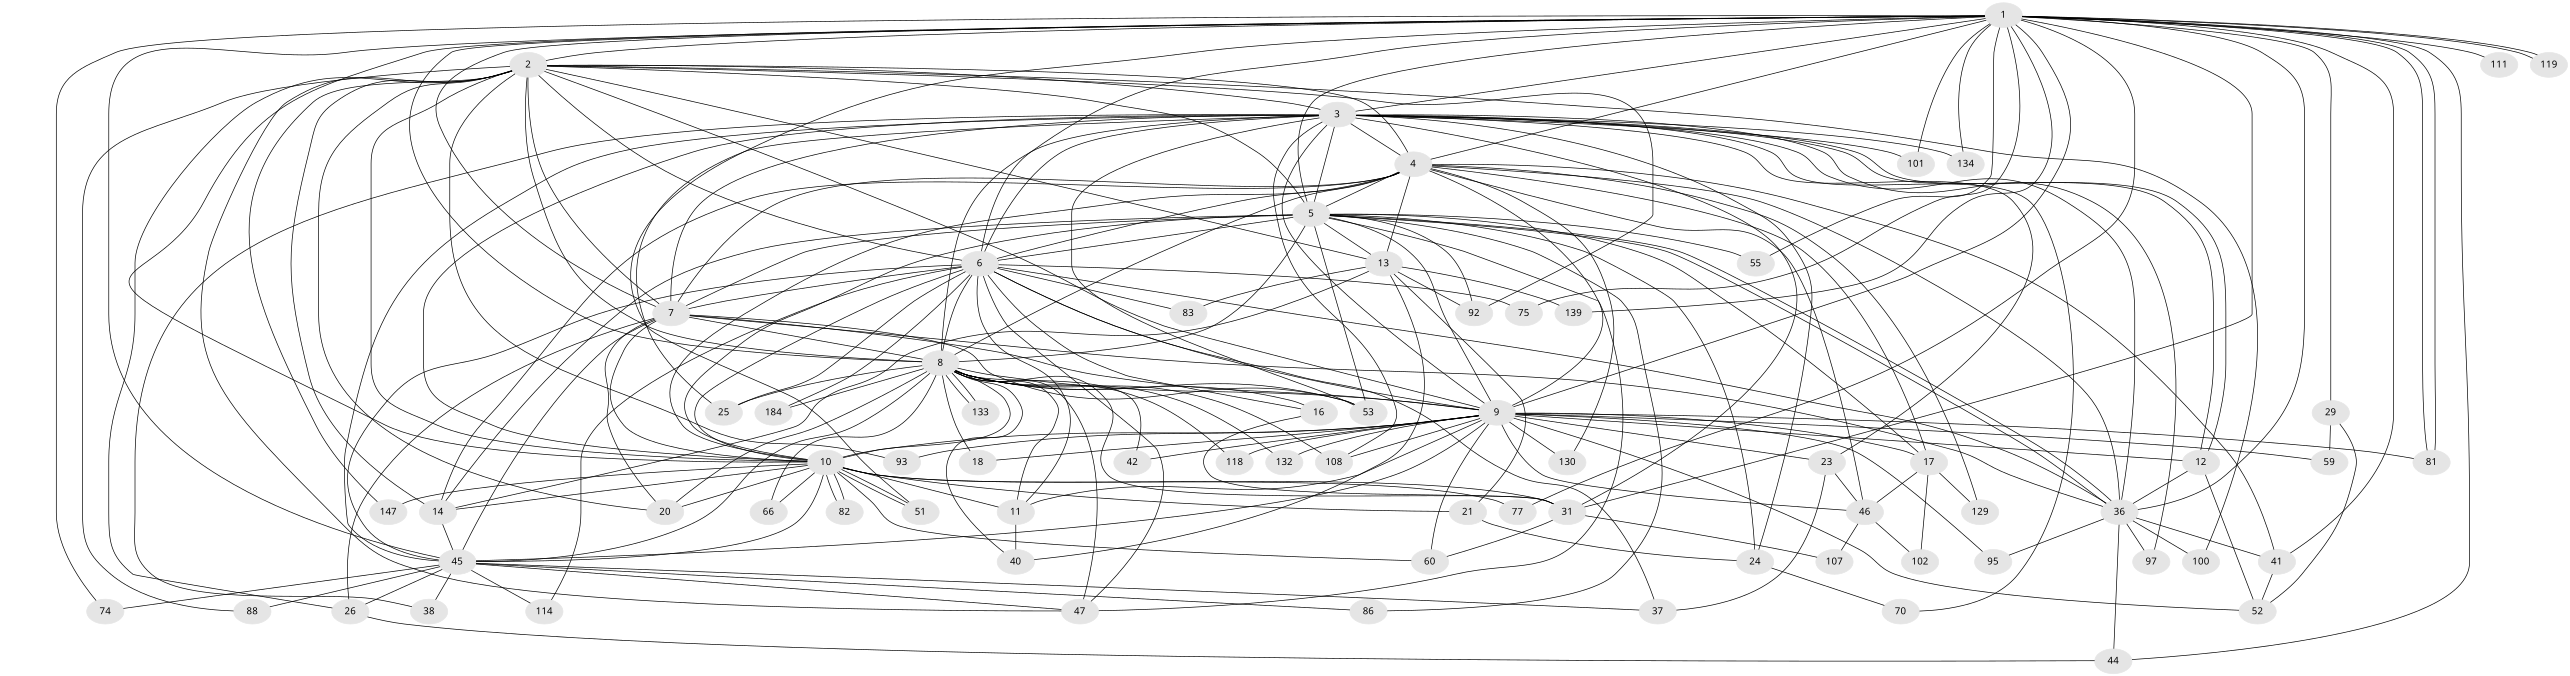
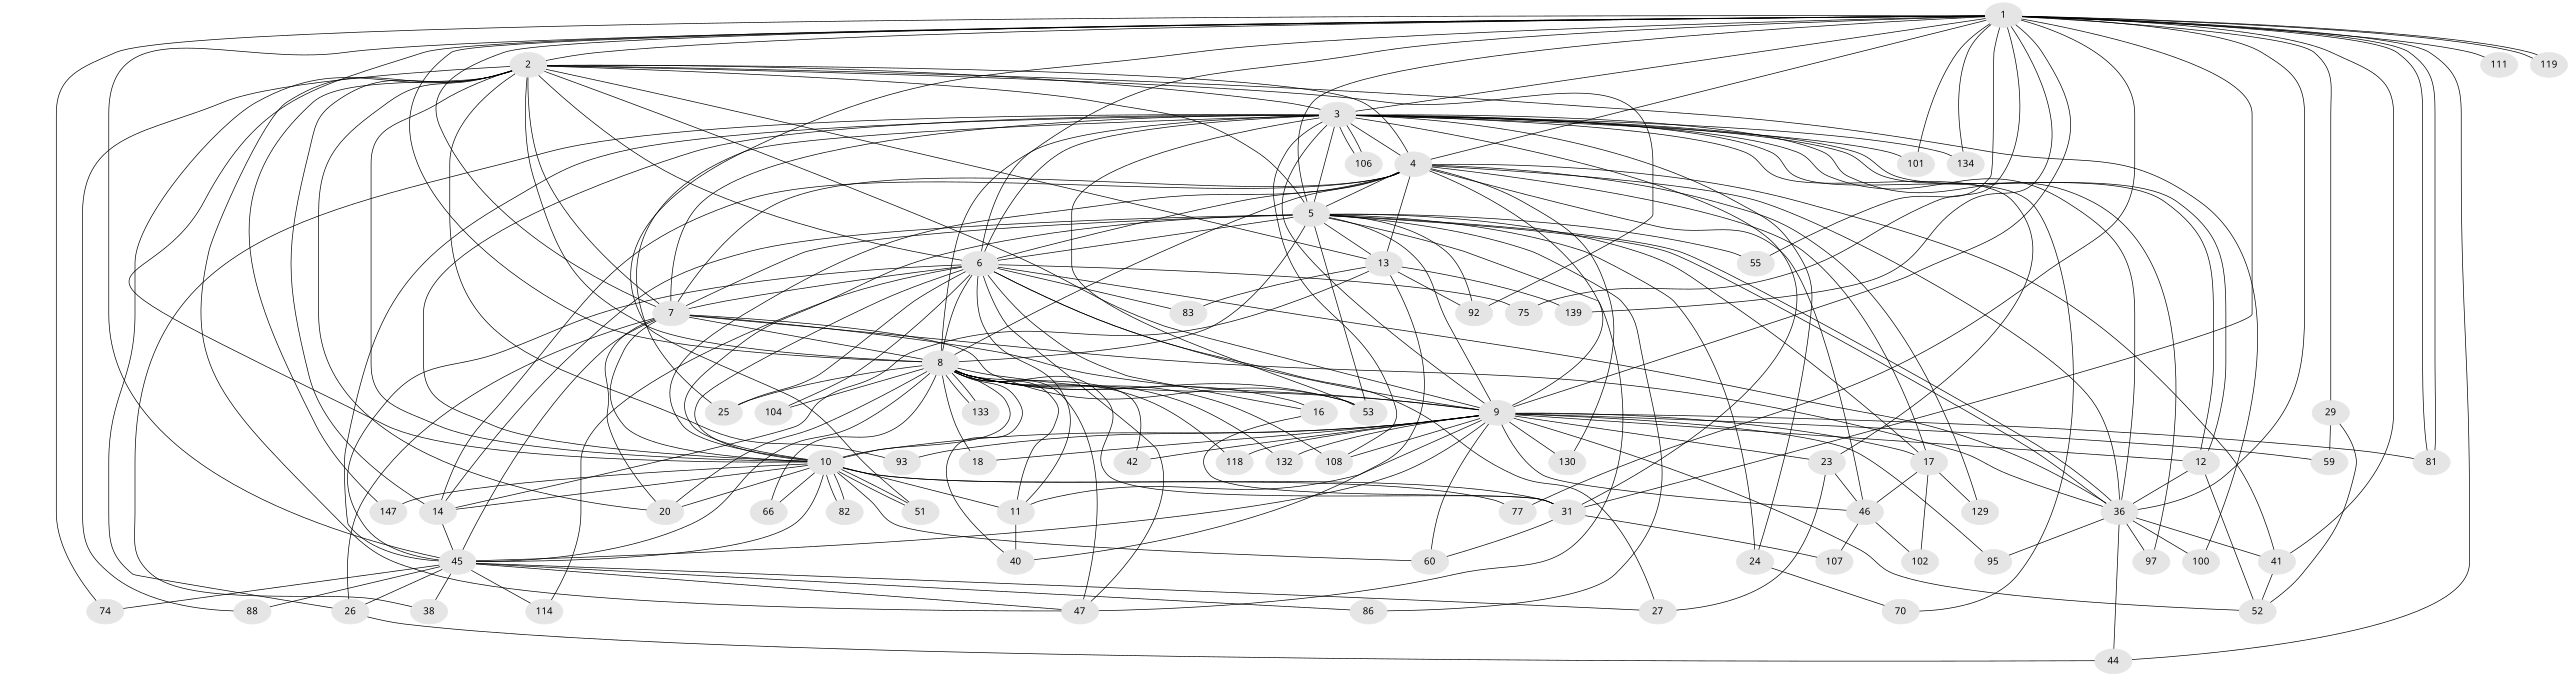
node "106": added
node "184": label "184" -> "104"
node "21": removed
node "37": label "37" -> "27"
